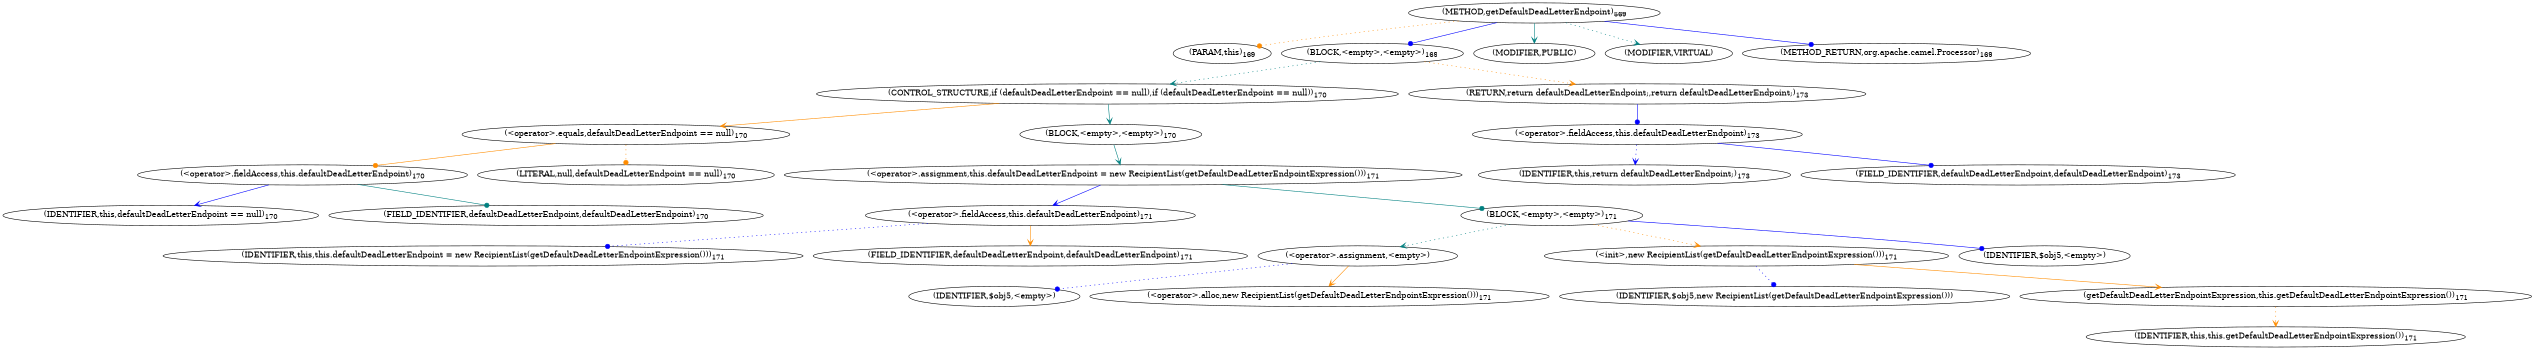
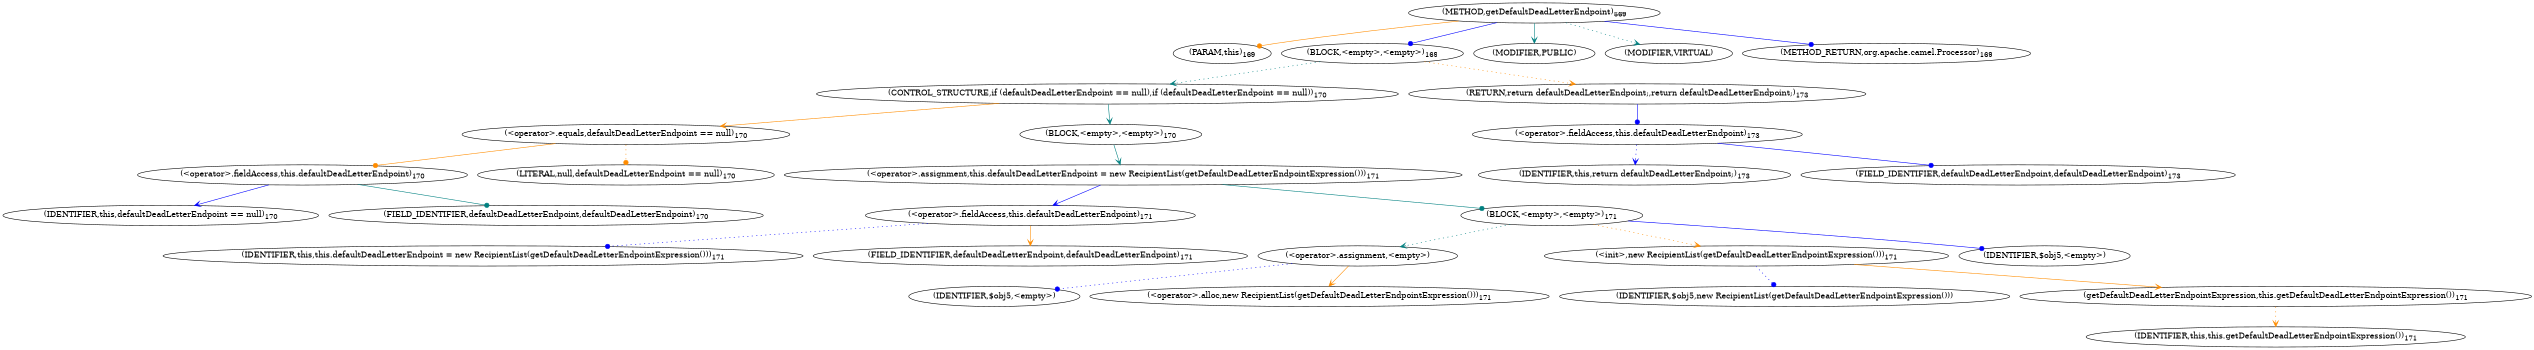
edge "(METHOD,getDefaultDeadLetterEndpoint)" -> "(PARAM,this)": style dotted -> solid
